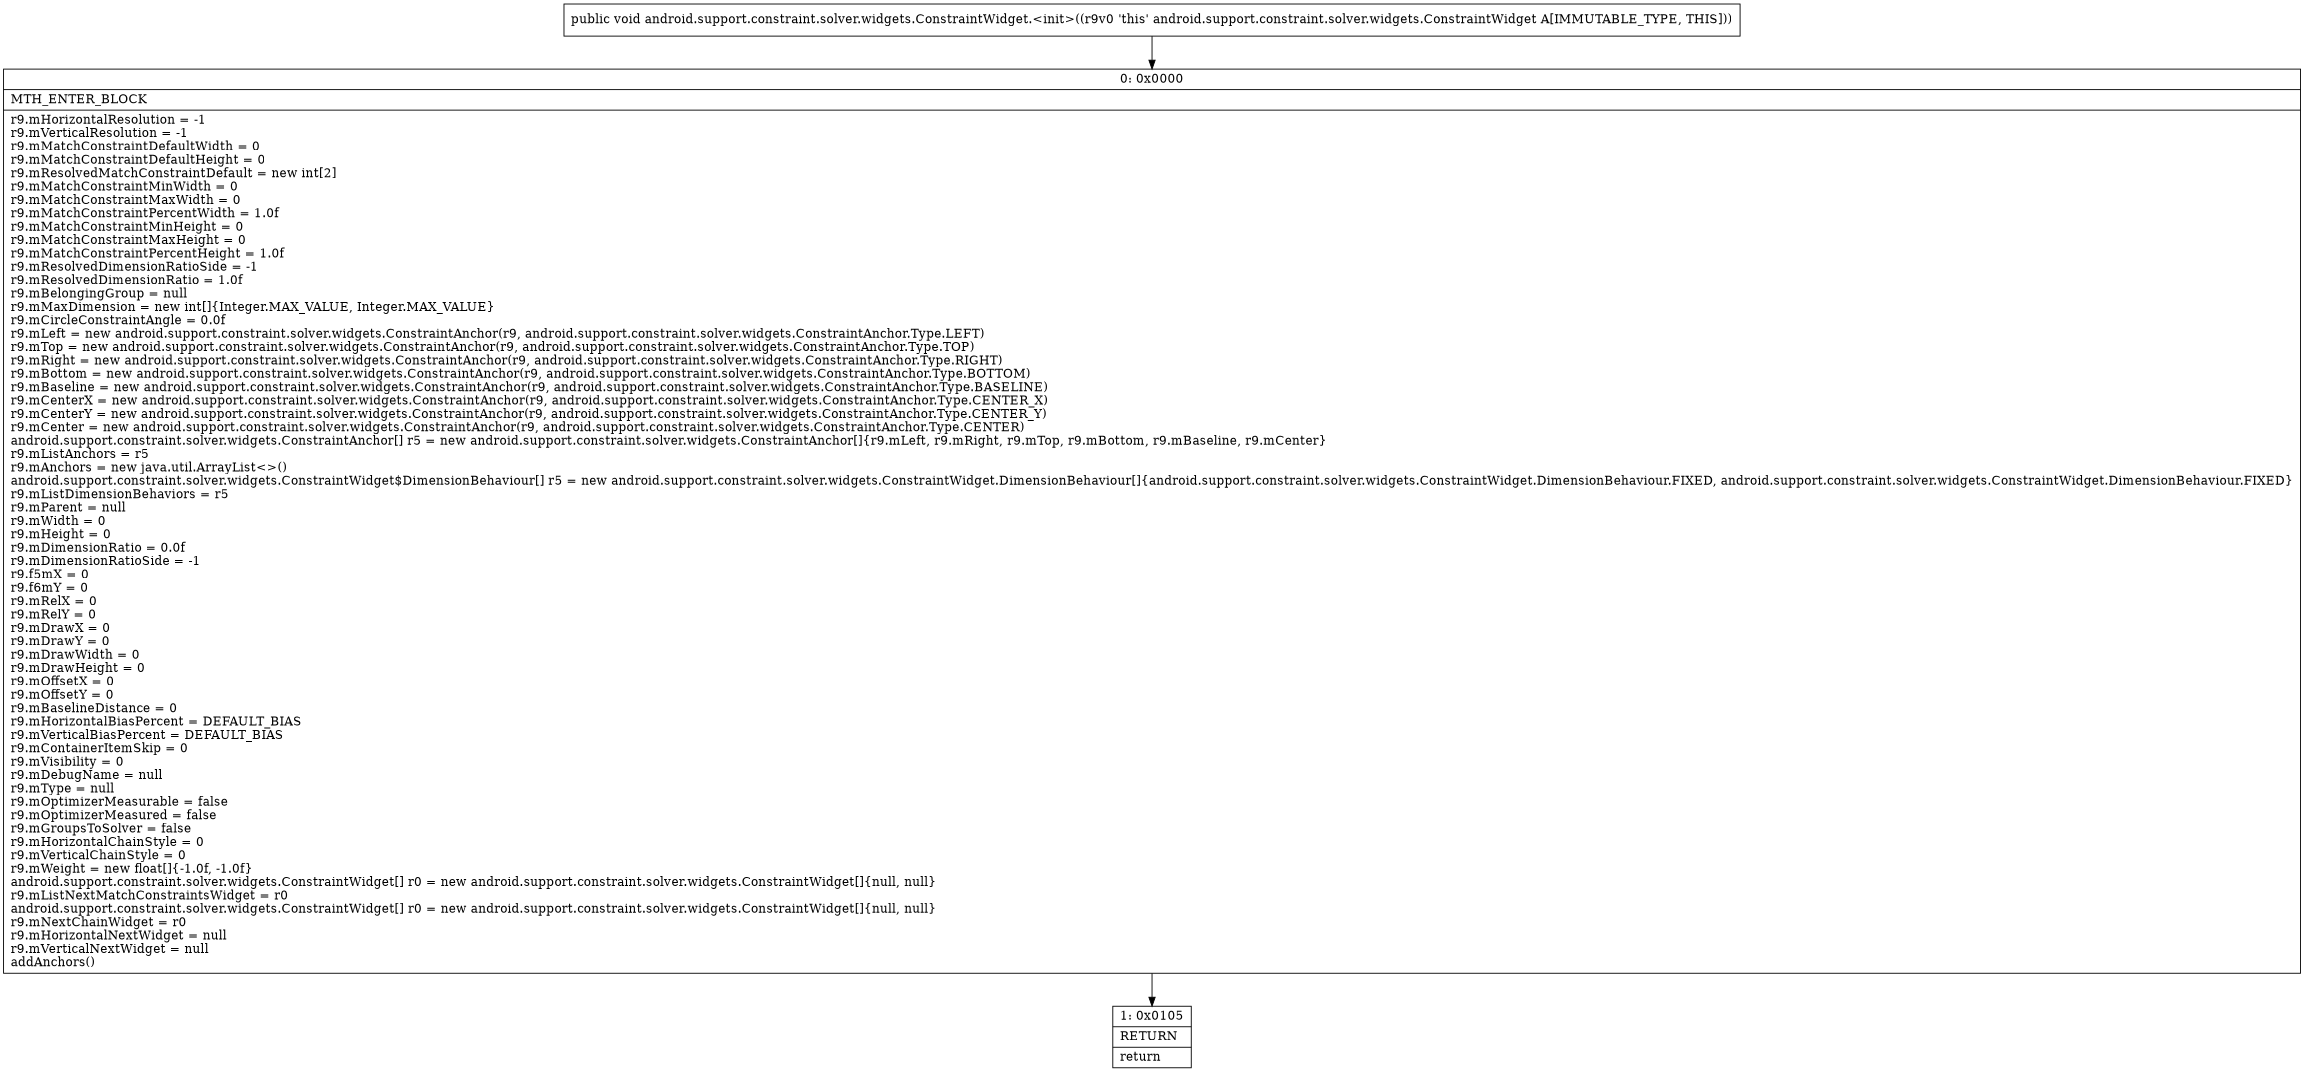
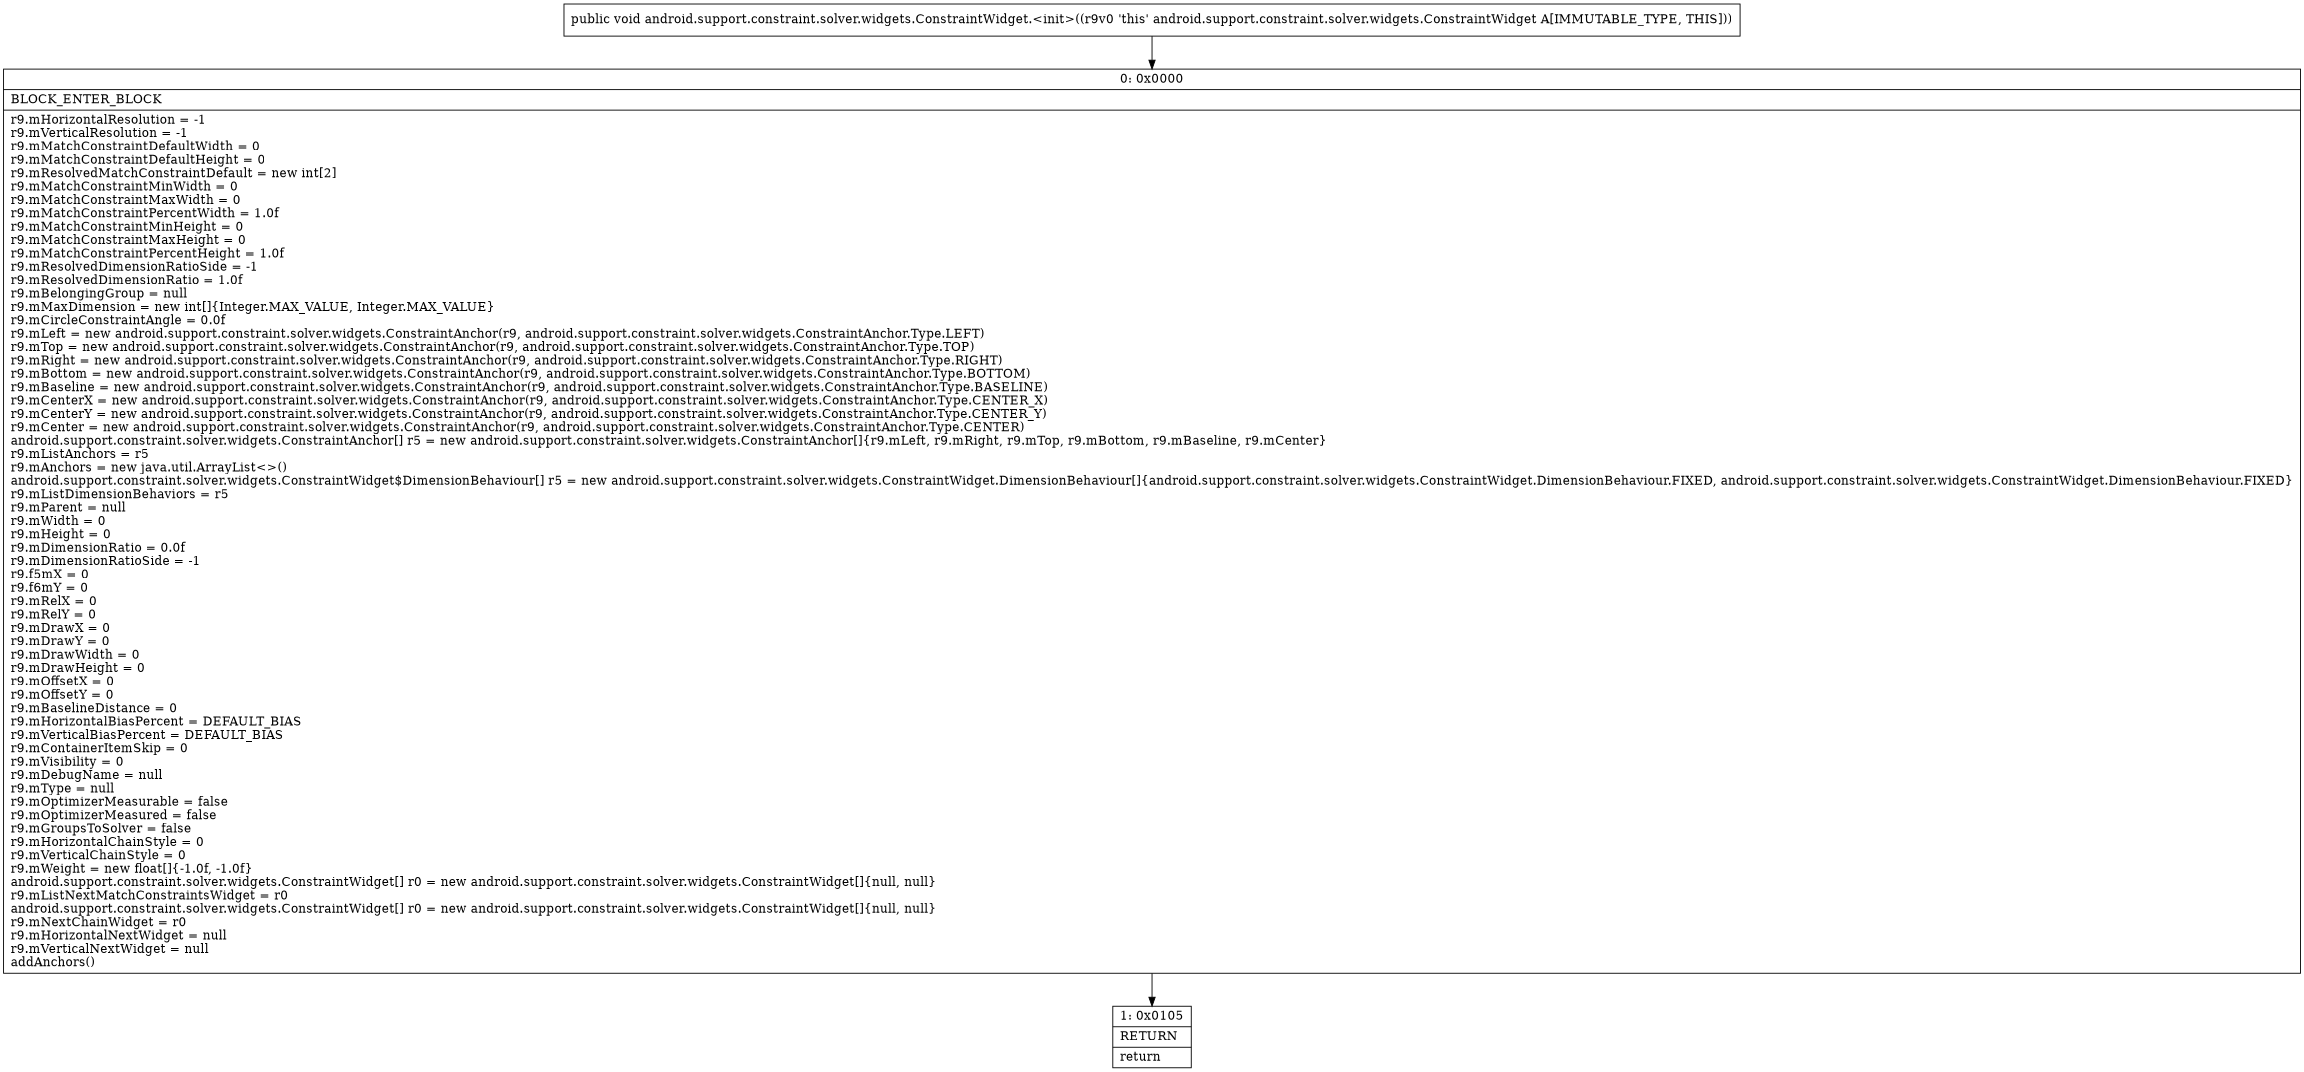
node "0: 0x0000": text "MTH_ENTER_BLOCK" -> "BLOCK_ENTER_BLOCK"
